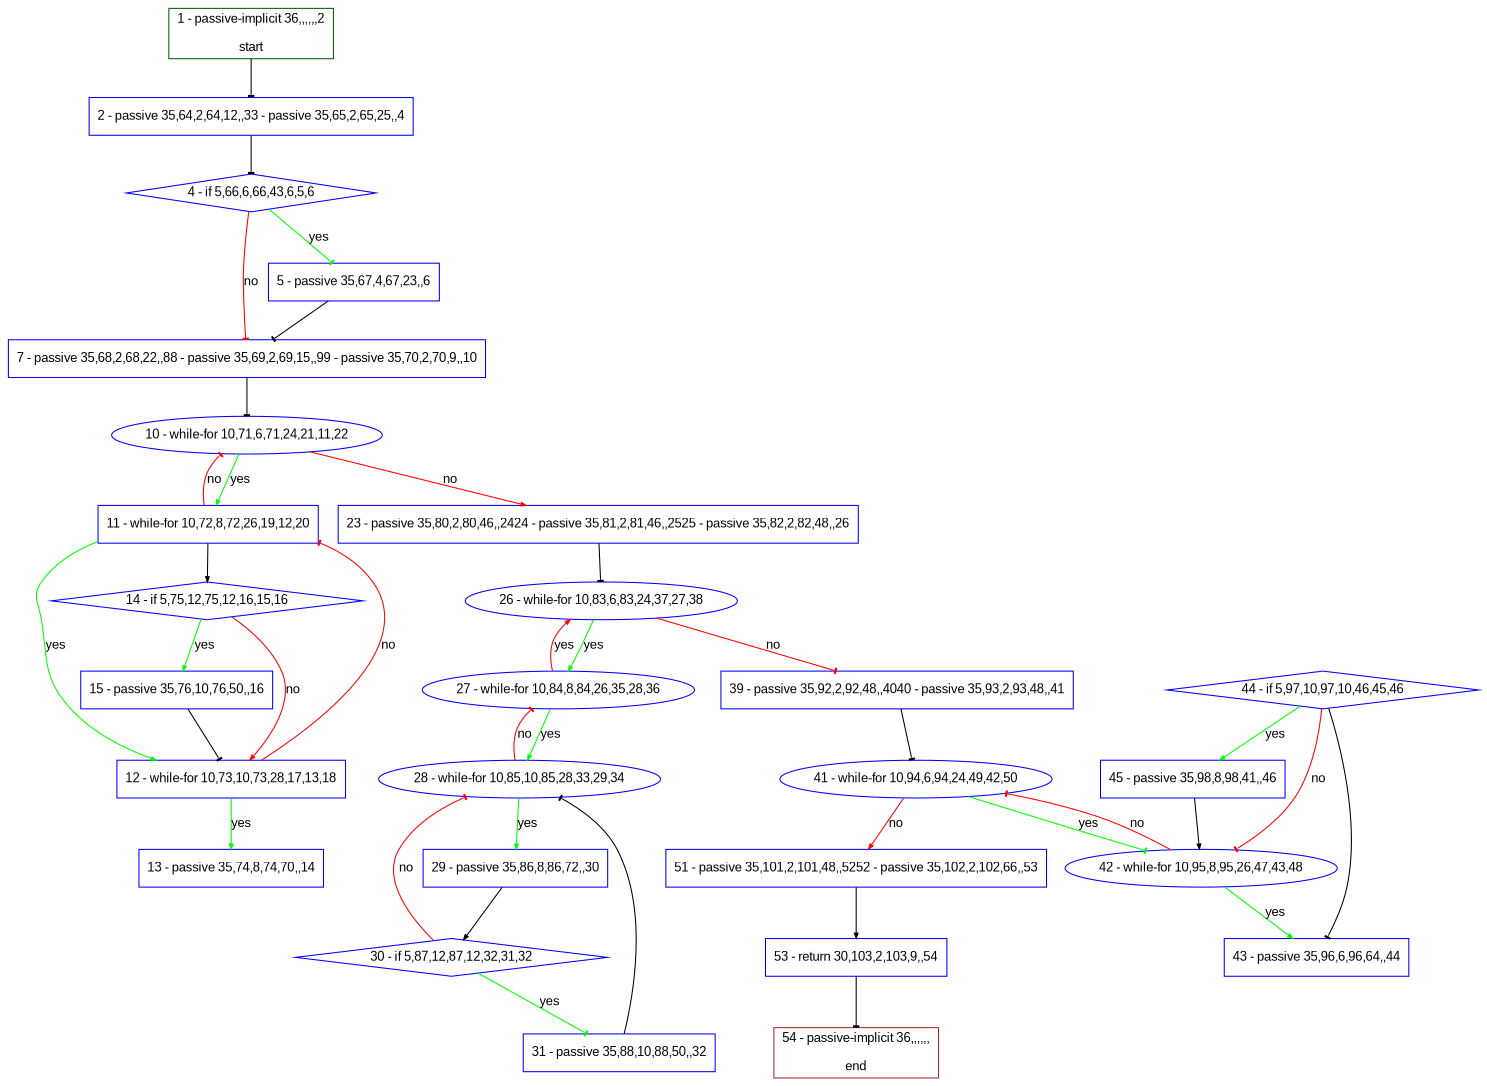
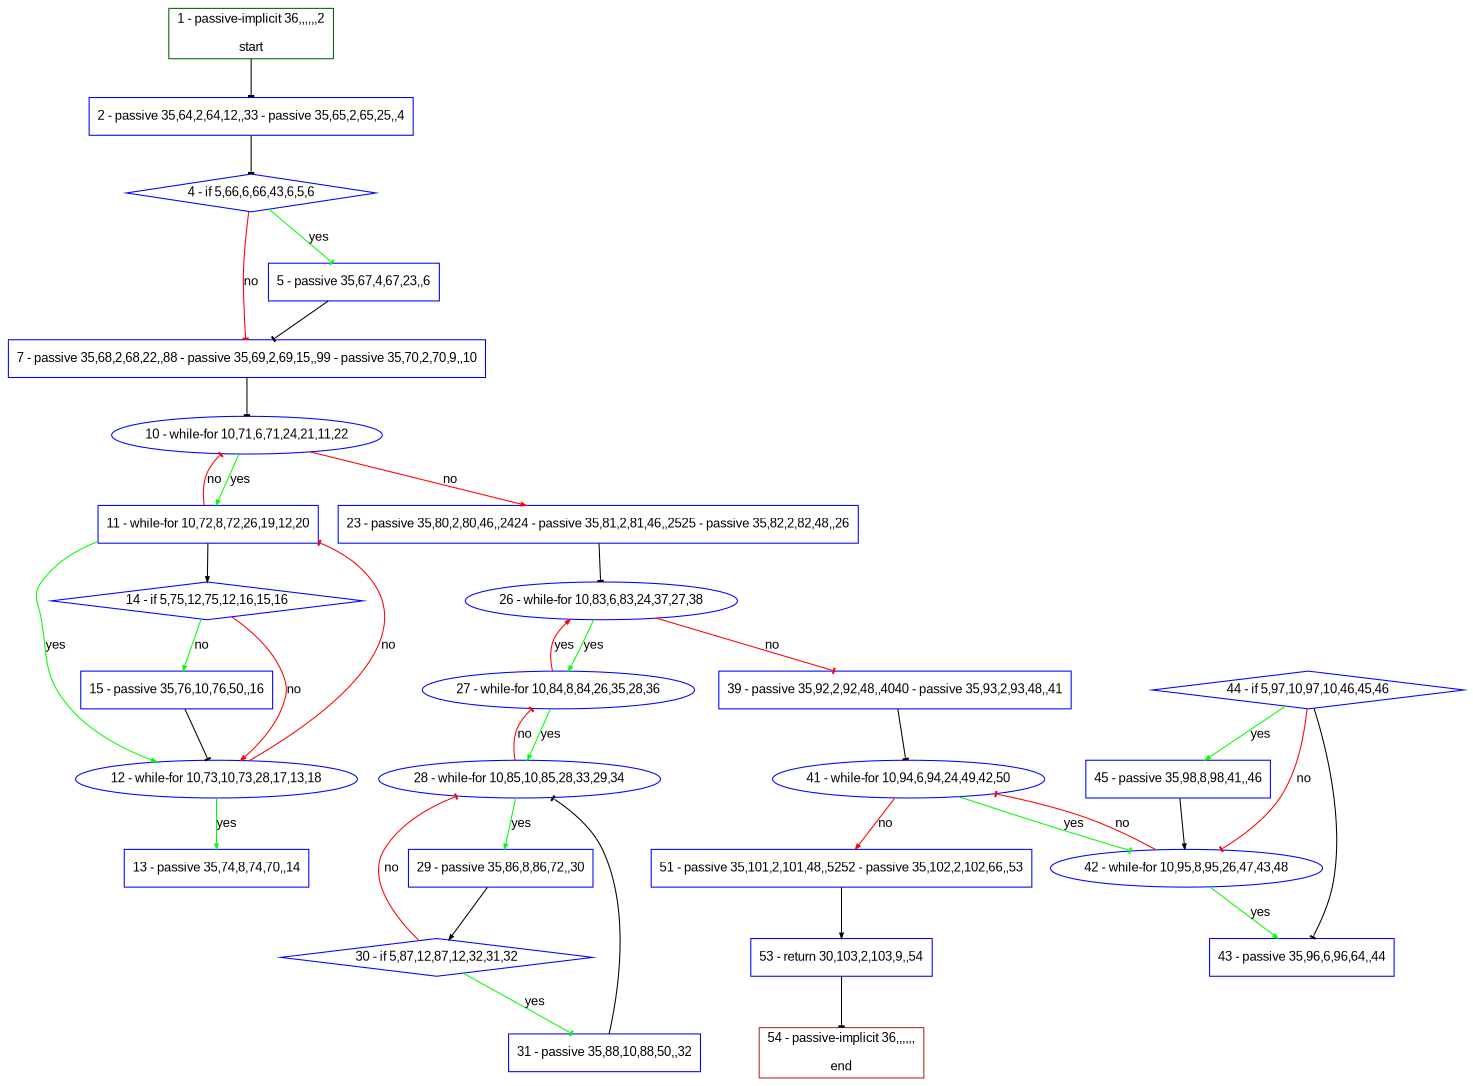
edge "14 - if 5,75,12,75,12,16,15,16" -> "15 - passive 35,76,10,76,50,,16": label "yes" -> "no"
node "12 - while-for 10,73,10,73,28,17,13,18": shape box -> ellipse
